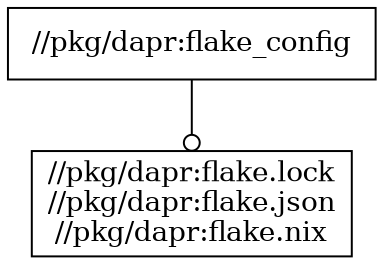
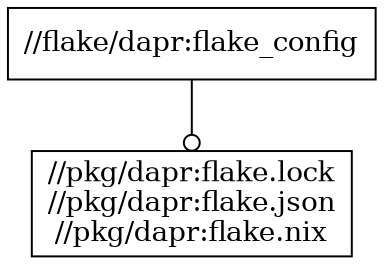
node "//pkg/dapr:flake_config": label "//pkg/dapr:flake_config" -> "//flake/dapr:flake_config"
